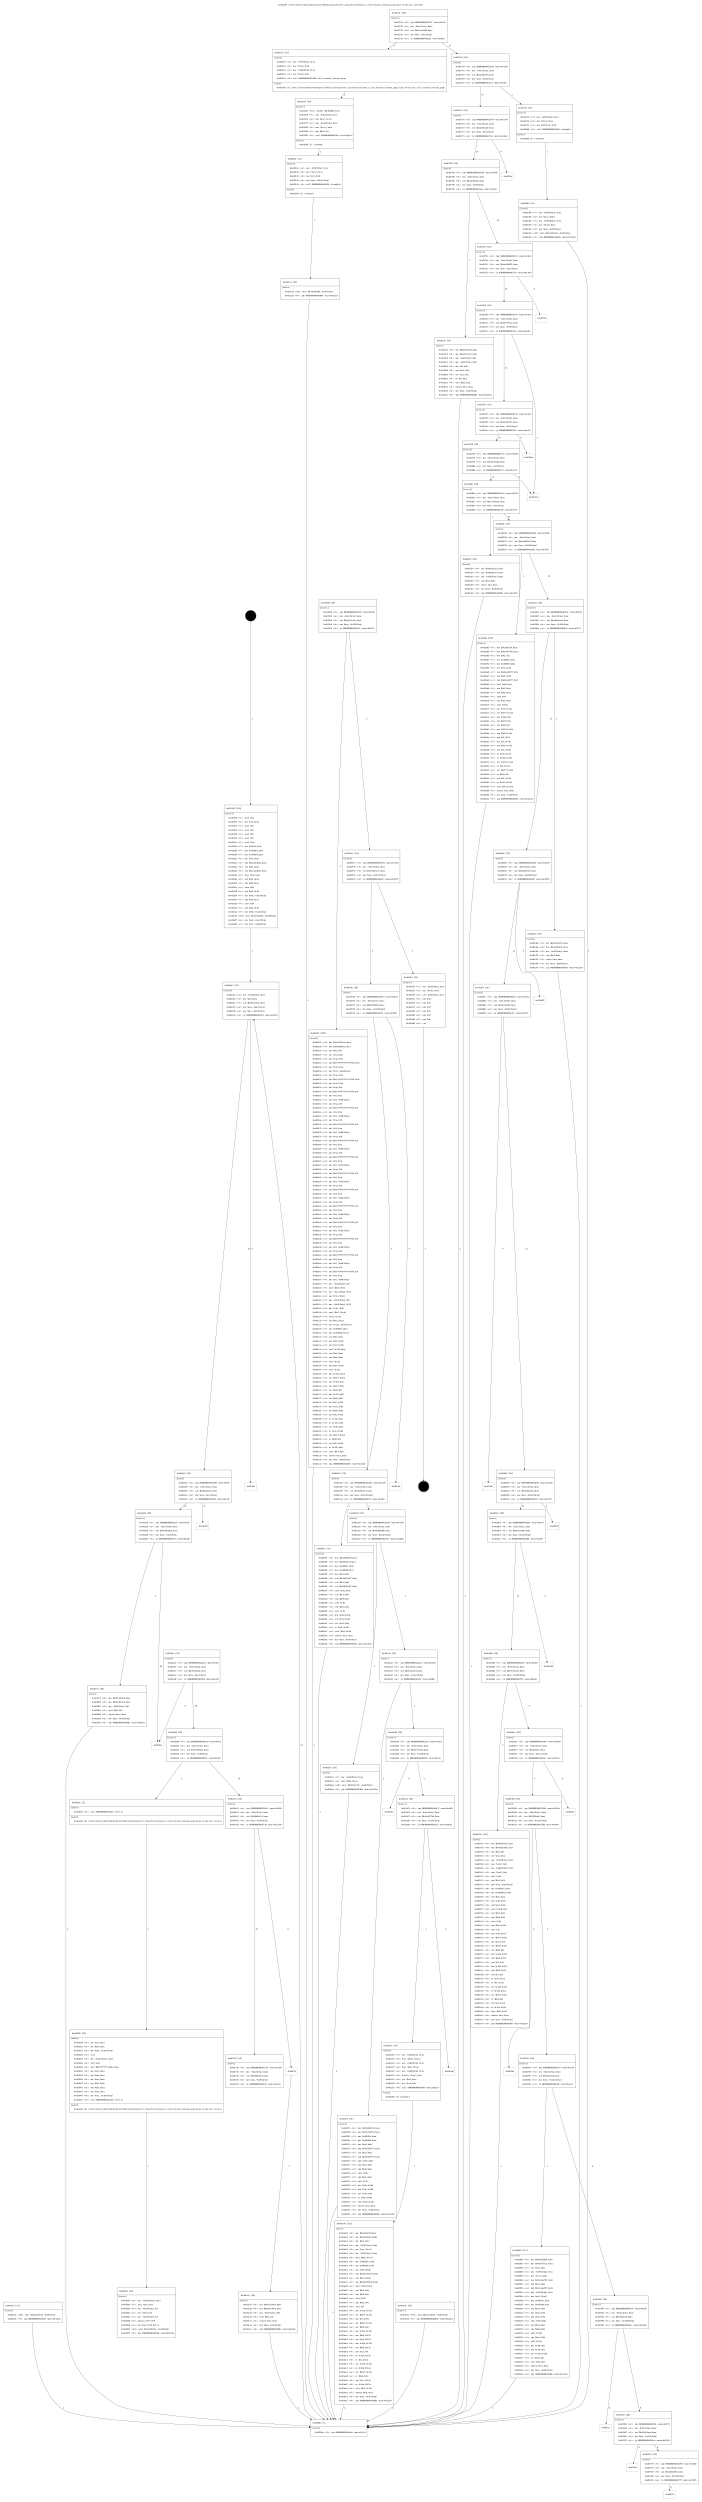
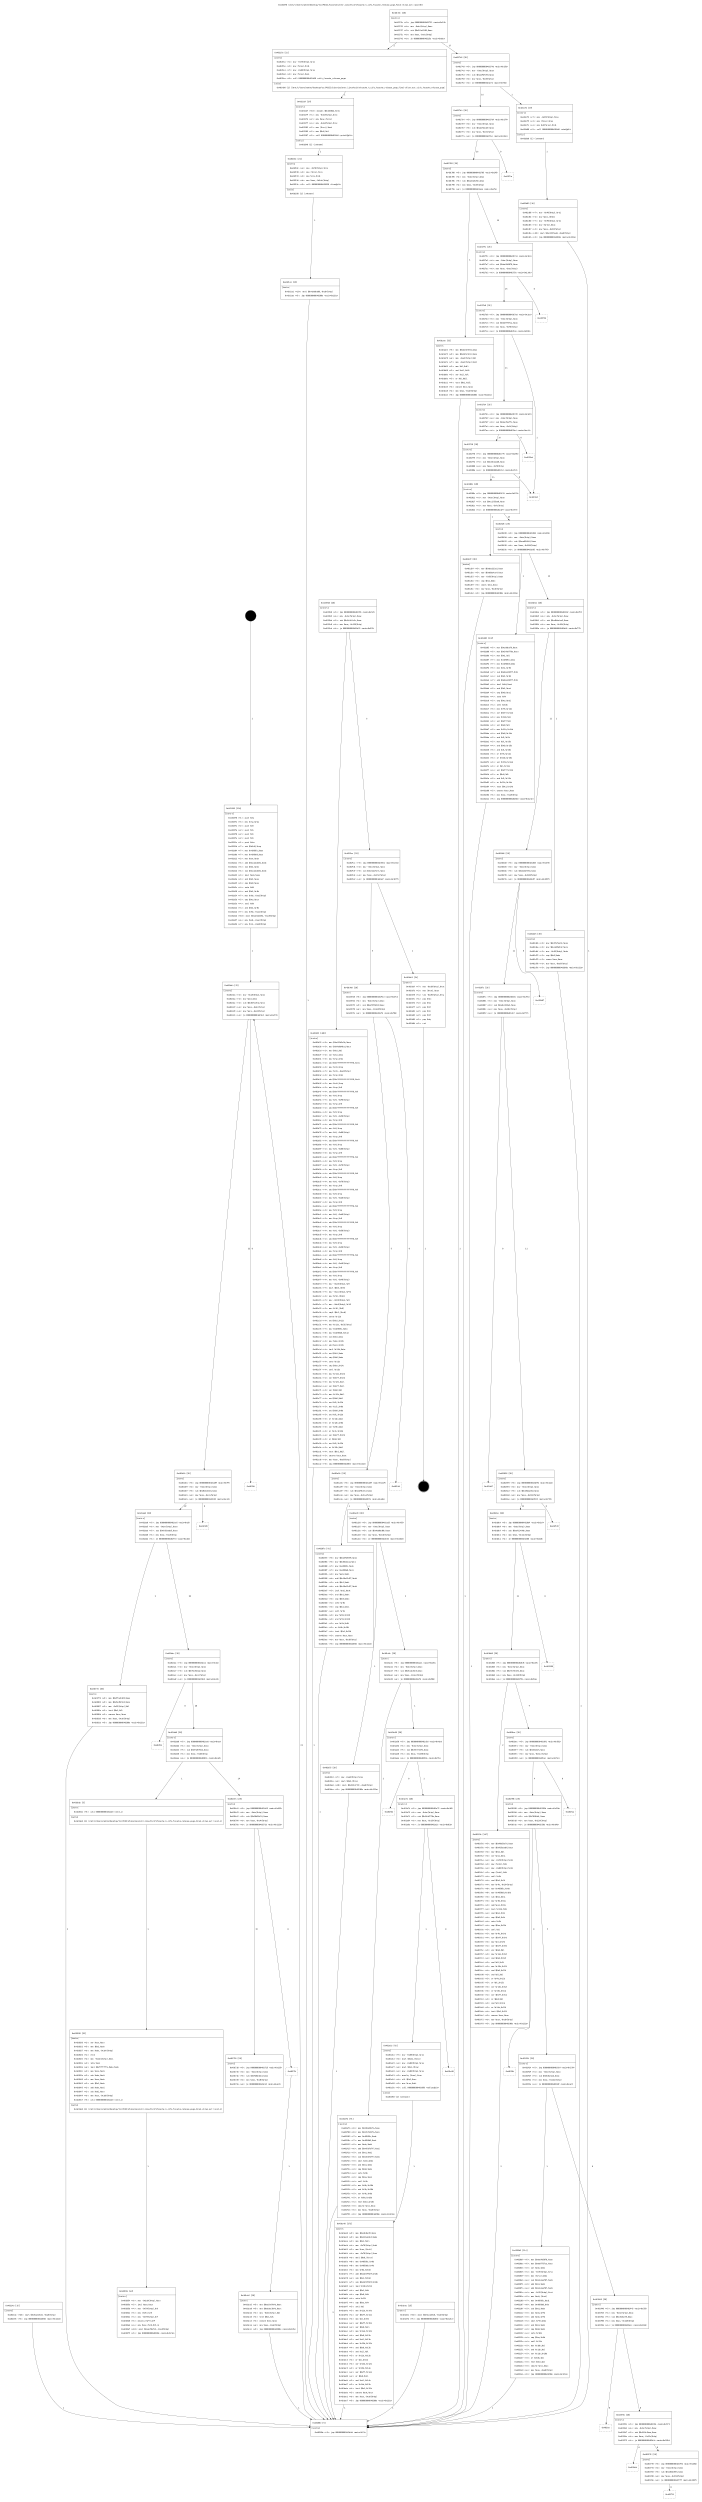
edge "0x4016a0 [28]" -> "0x4021b0": now "0x4016a0 [28]" -> "0x4016bc [28]"
